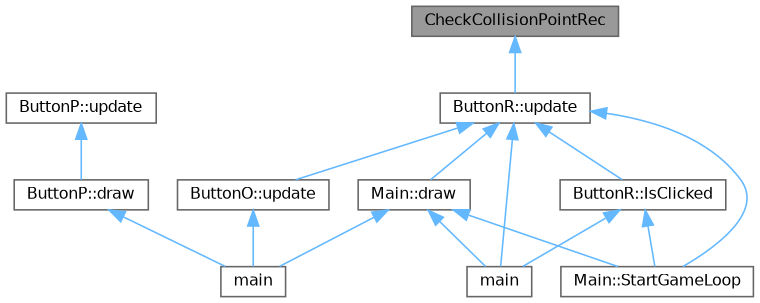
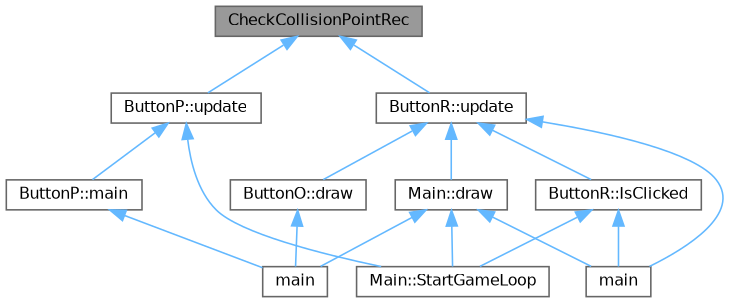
edge "ButtonP::update" -> "CheckCollisionPointRec": added
edge "Main::StartGameLoop" -> "ButtonR::update": now "Main::StartGameLoop" -> "ButtonP::update"
node "ButtonP::draw": label "ButtonP::draw" -> "ButtonP::main"
node "ButtonO::update": label "ButtonO::update" -> "ButtonO::draw"
